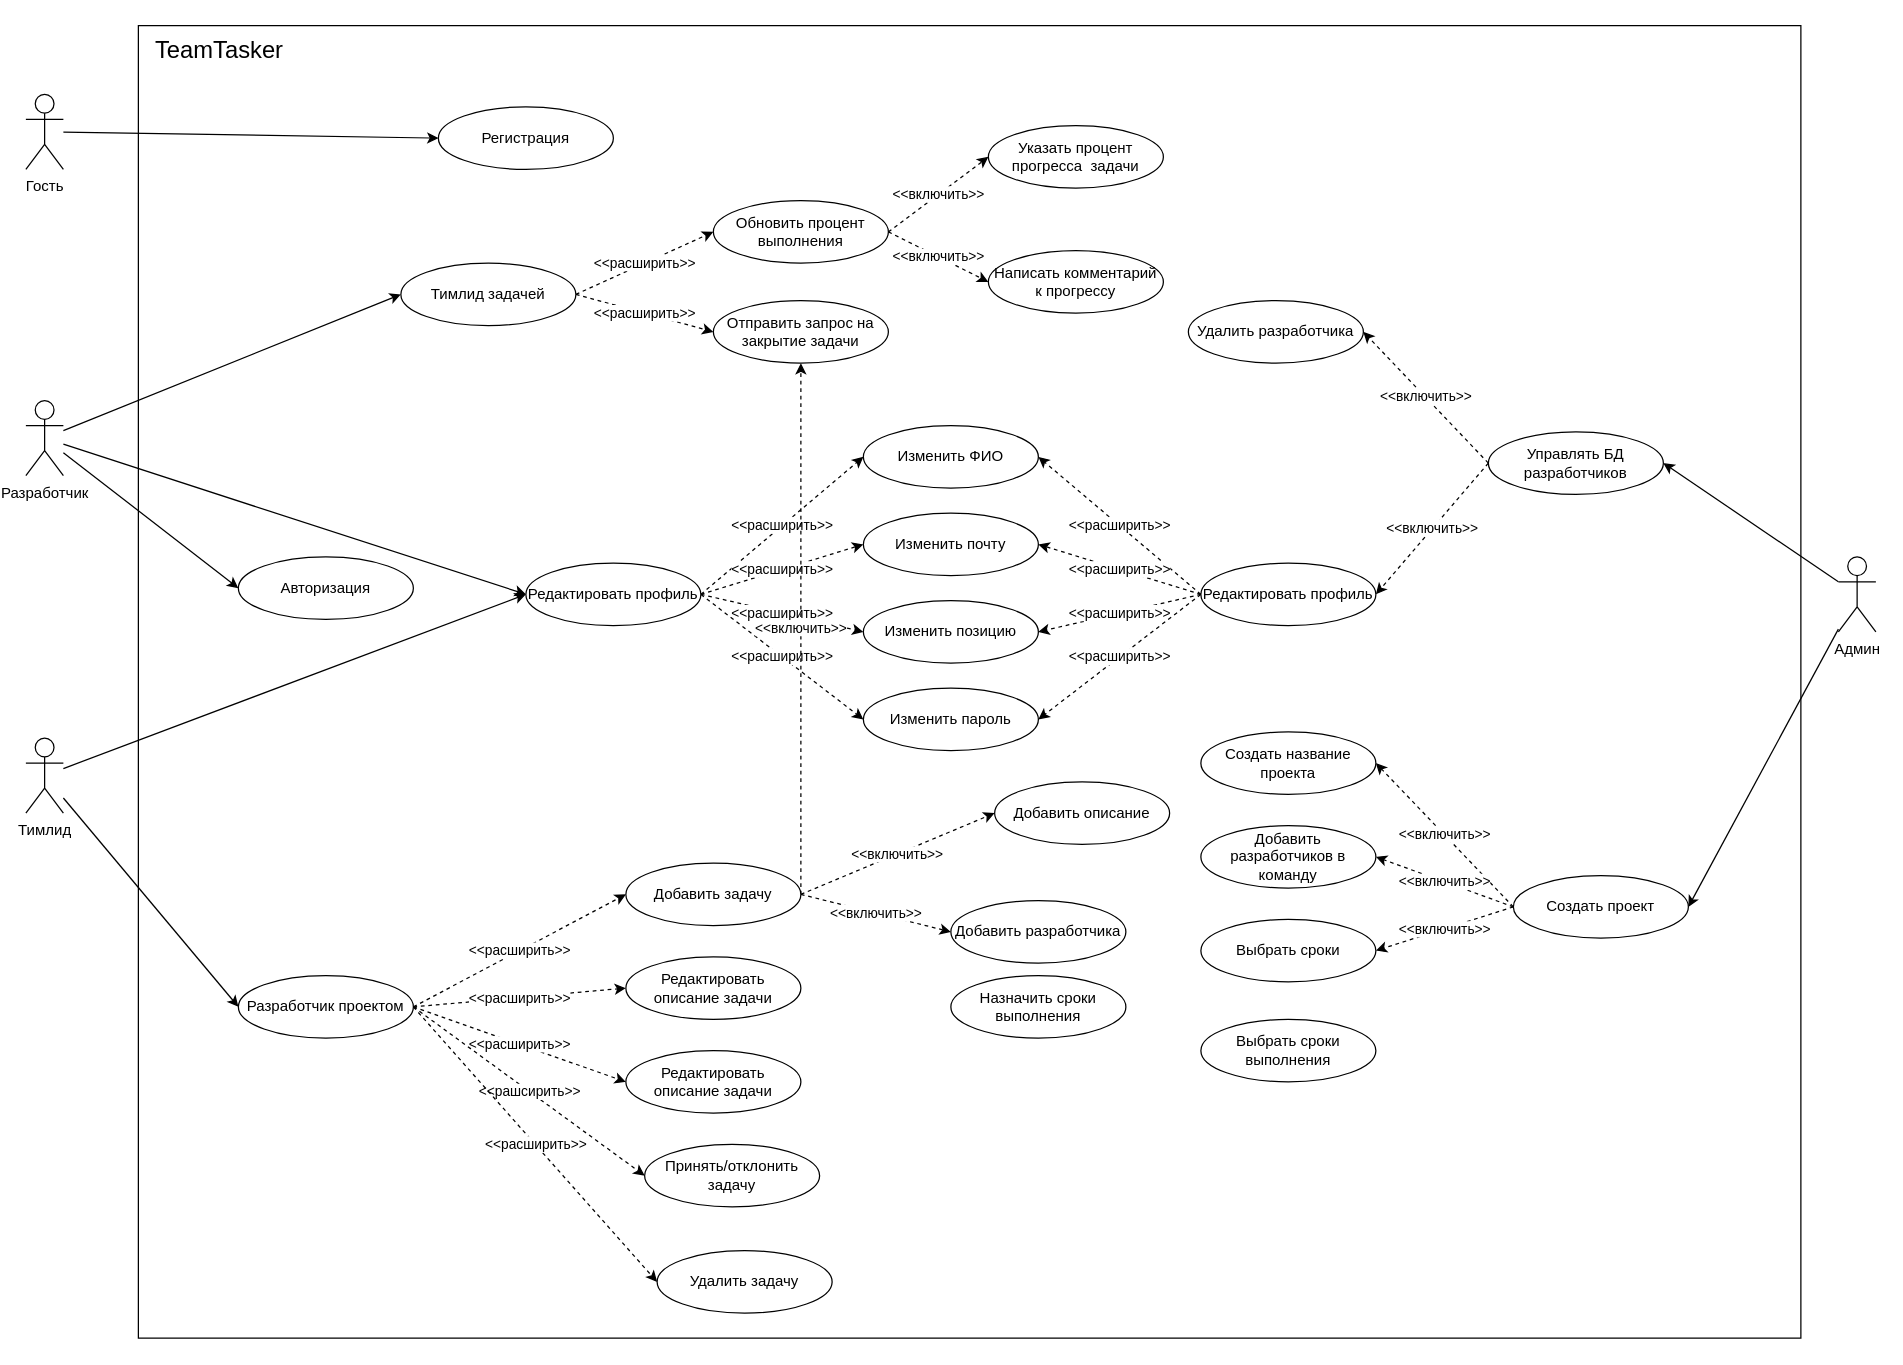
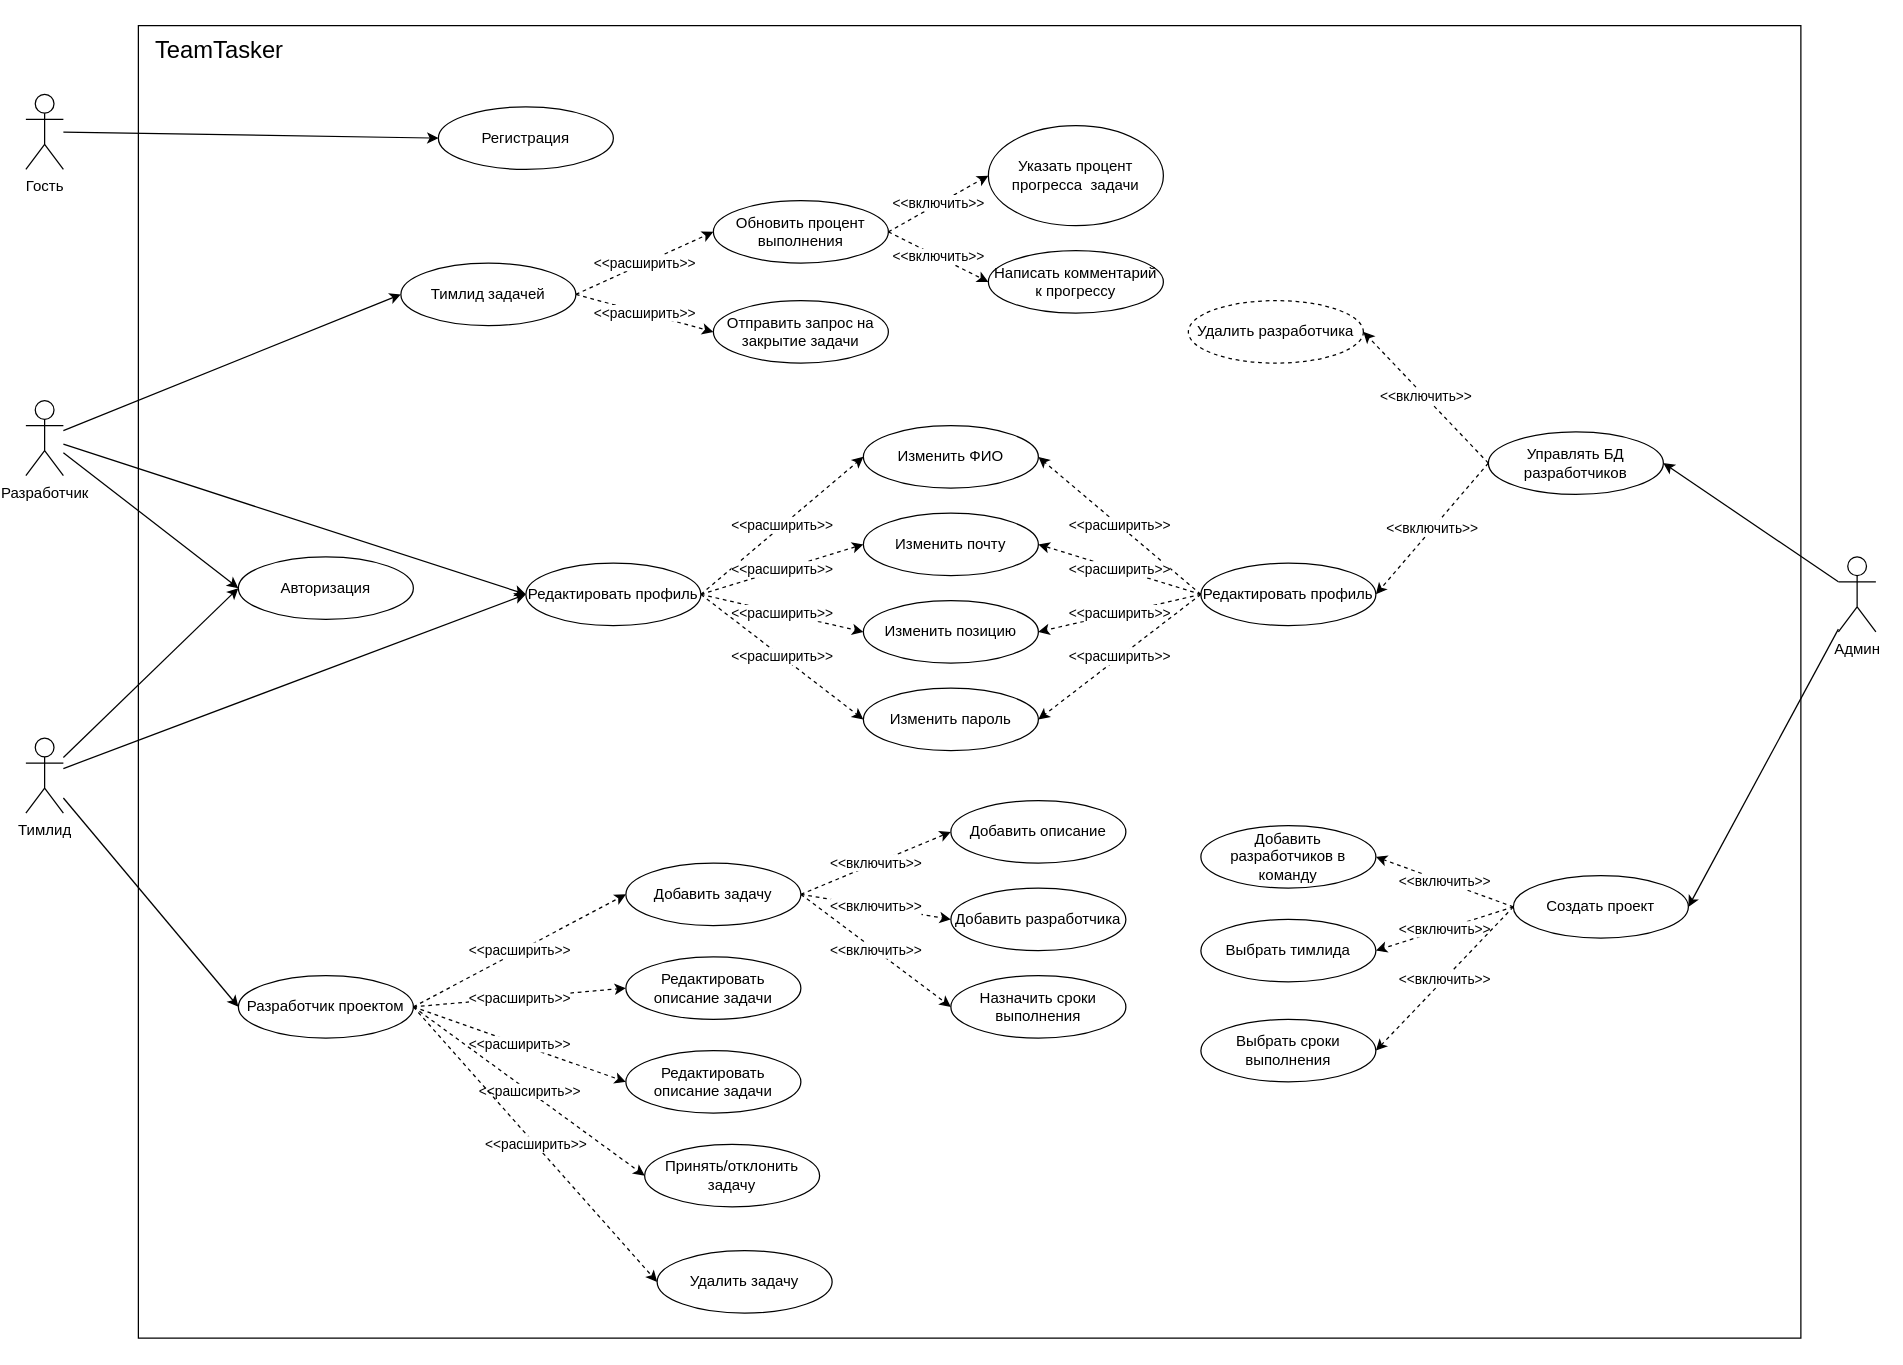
node "Указать процент прогресса задачи": size 175x63 -> 175x100
node "Удалить разработчика": style solid -> dashed
edge "Добавить задачу" -> "Отправить запрос на закрытие задачи": now "Добавить задачу" -> "Назначить сроки выполнения"
edge "Тимлид" -> "Авторизация": added
node "Создать название проекта": removed
node "Добавить описание": moved (1082, 813) -> (1038, 832)
edge "Создать проект" -> "Создать название проекта": removed, label "<<включить>>"
node "Добавить разработчика": moved (1038, 932) -> (1038, 919)
node "Выбрать сроки": label "Выбрать сроки" -> "Выбрать тимлида"
edge "Создать проект" -> "Выбрать сроки выполнения": added, label "<<включить>>"
